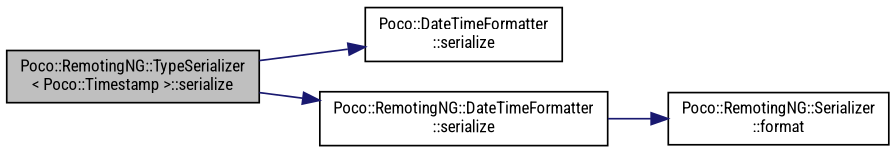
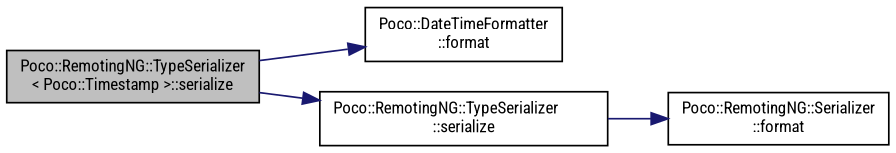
node "Poco::DateTimeFormatter ::serialize": label "Poco::DateTimeFormatter ::serialize" -> "Poco::DateTimeFormatter ::format"
node "Poco::RemotingNG::DateTimeFormatter ::serialize": label "Poco::RemotingNG::DateTimeFormatter ::serialize" -> "Poco::RemotingNG::TypeSerializer ::serialize"
